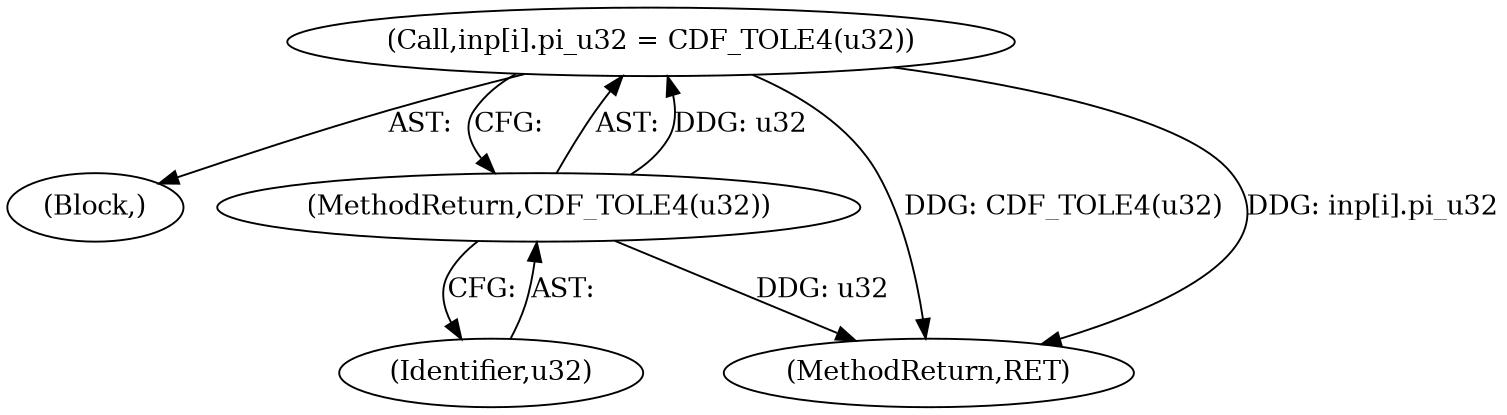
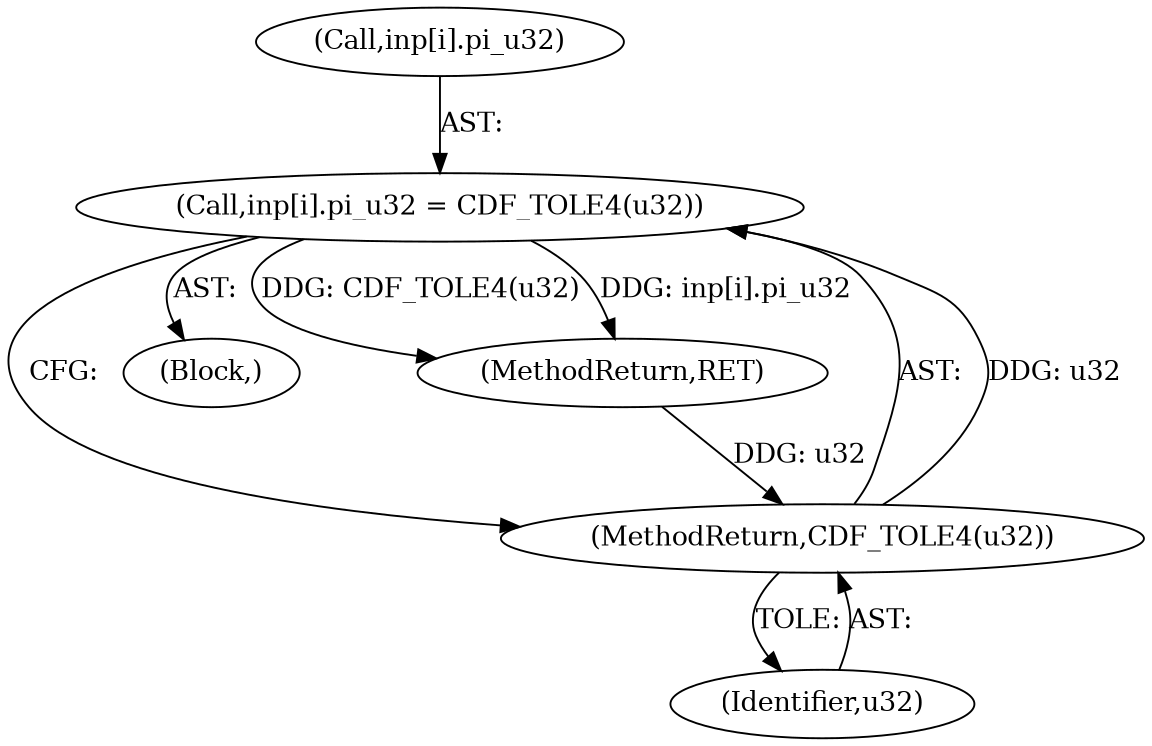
node "(Call,inp[i].pi_u32)": added
edge "(MethodReturn,CDF_TOLE4(u32))" -> "(MethodReturn,RET)": reversed
edge "(MethodReturn,CDF_TOLE4(u32))" -> "(Identifier,u32)": label "CFG: " -> "TOLE: "
